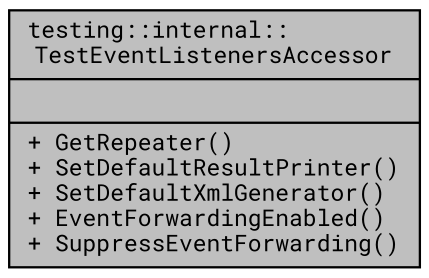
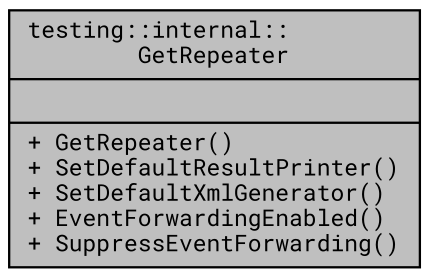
node "testing::internal::": text "TestEventListenersAccessor" -> "GetRepeater"
